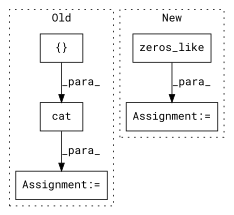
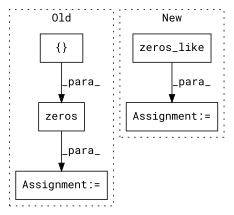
node "cat": label "cat" -> "zeros"
